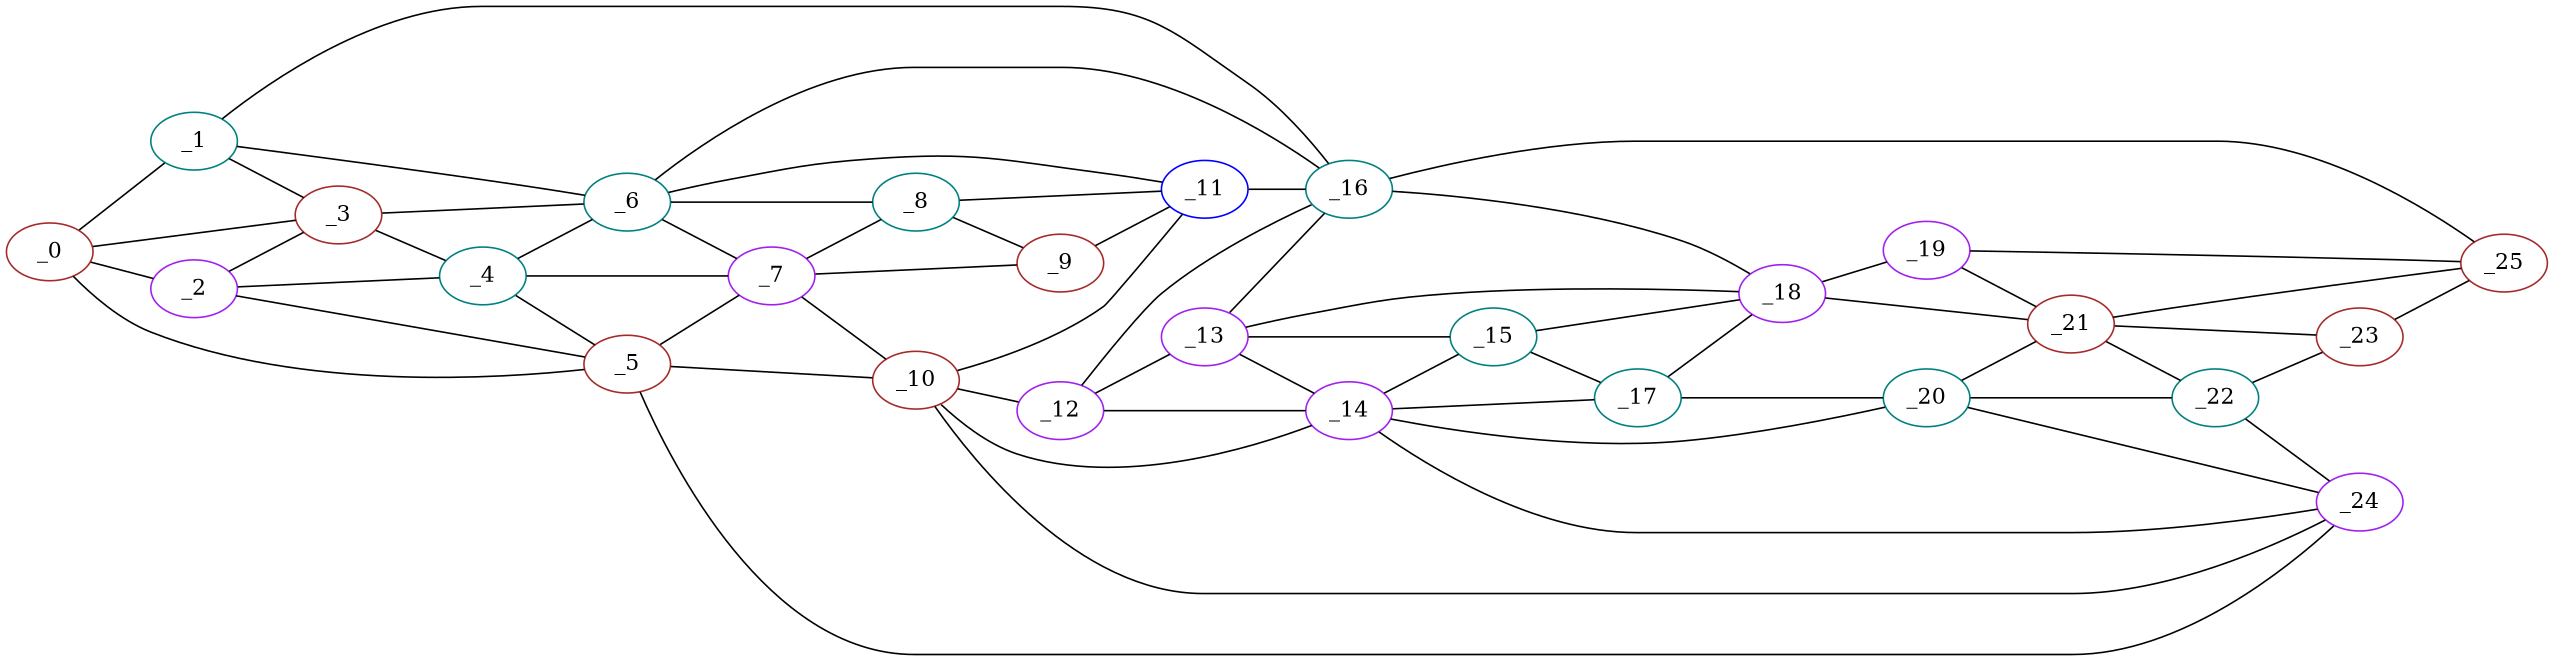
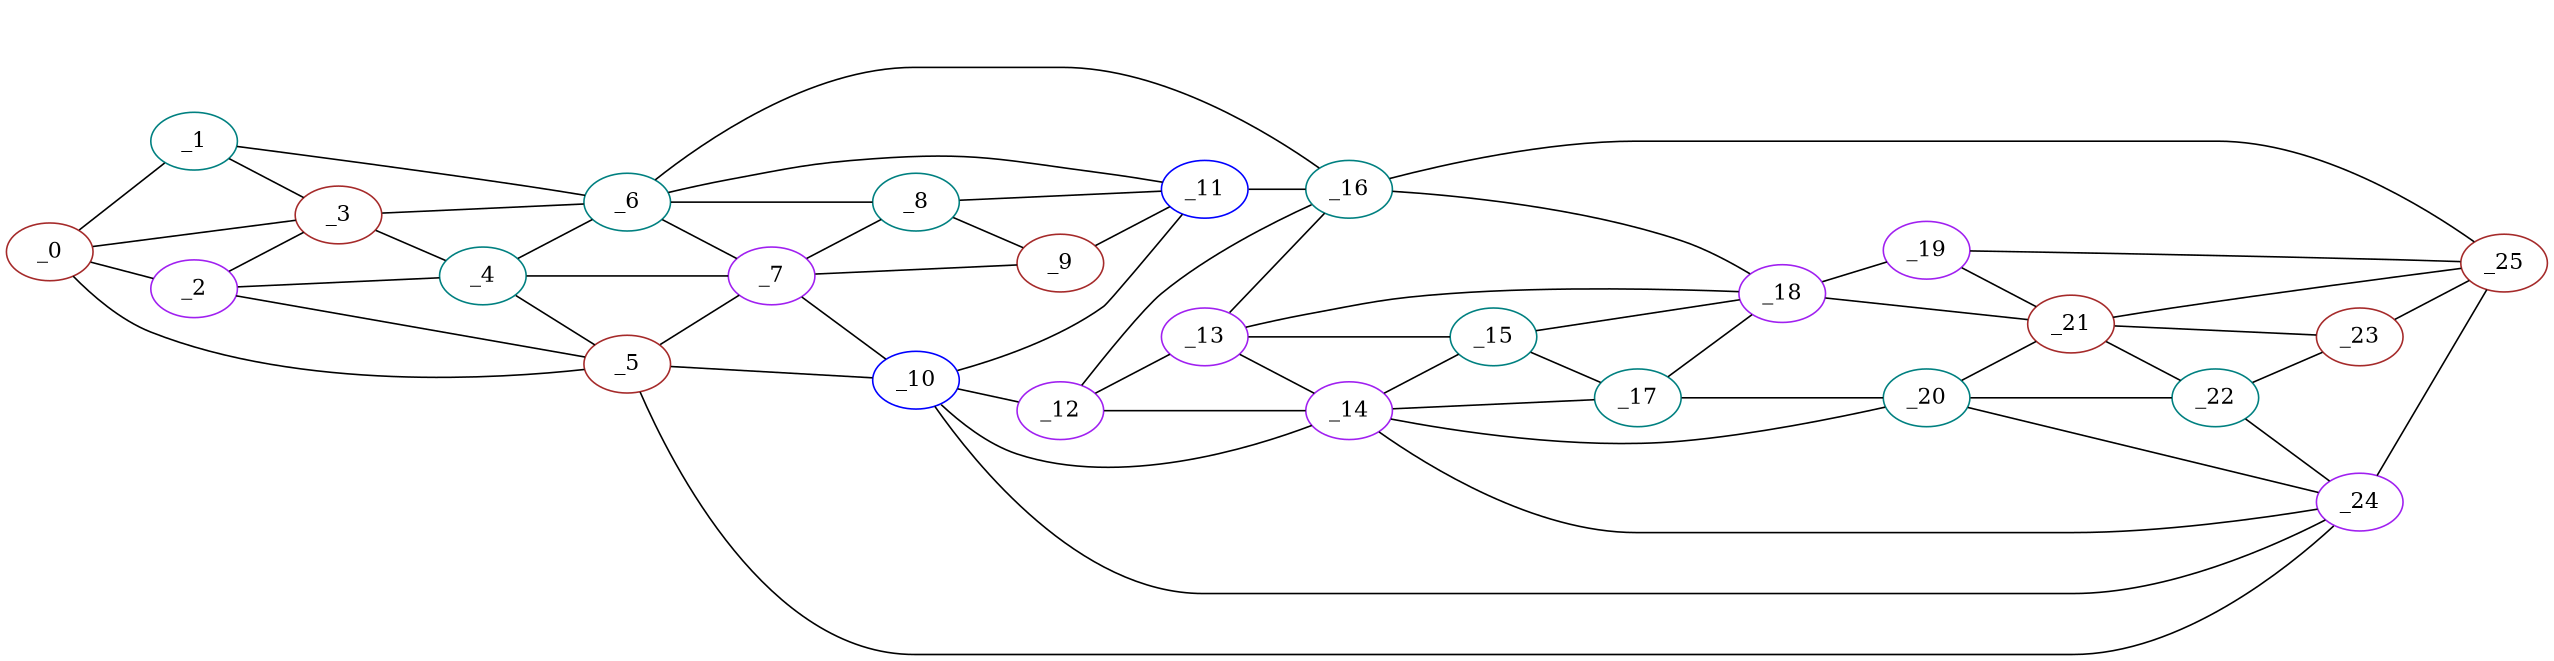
edge "_1" -- "_16": removed
node "_10": color brown -> blue
edge "_25" -- "_24": added
